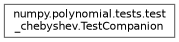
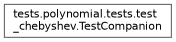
node "numpy.polynomial.tests.test _chebyshev.TestCompanion": label "numpy.polynomial.tests.test _chebyshev.TestCompanion" -> "tests.polynomial.tests.test _chebyshev.TestCompanion"
